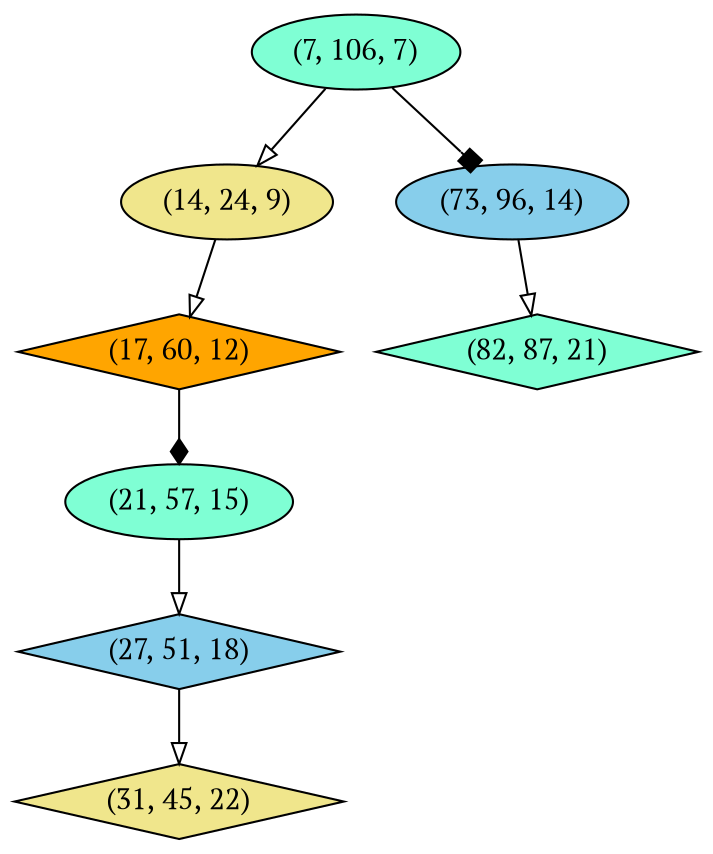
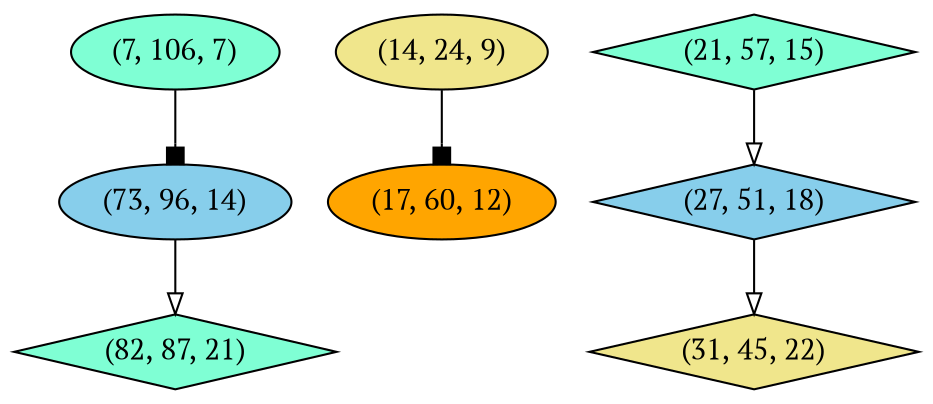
edge "(7, 106, 7)" -> "(14, 24, 9)": removed
edge "(14, 24, 9)" -> "(17, 60, 12)": arrowhead onormal -> box
node "(17, 60, 12)": shape diamond -> ellipse
edge "(17, 60, 12)" -> "(21, 57, 15)": removed
node "(21, 57, 15)": shape ellipse -> diamond
